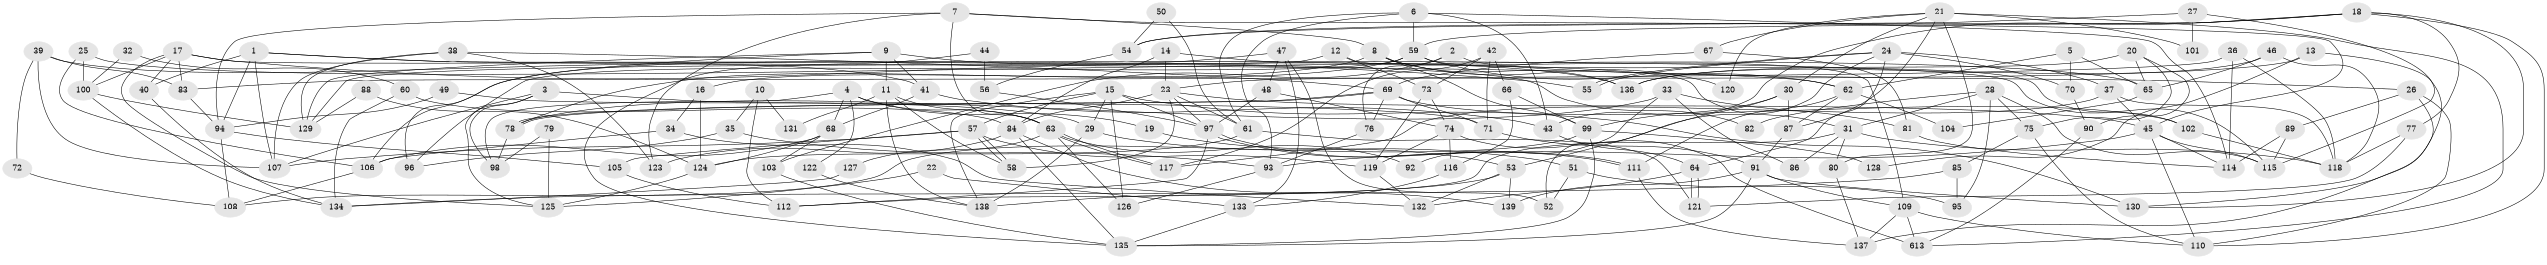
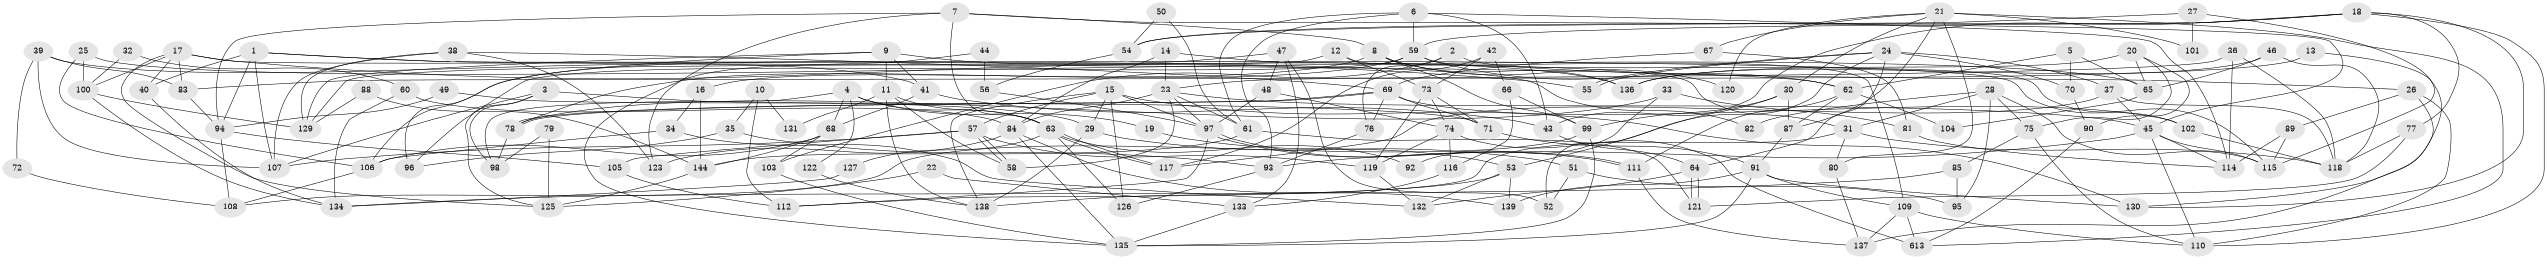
edge "42" -- "71": now "73" -- "71"
node "124": label "124" -> "144"
node "86": removed
node "128": removed
